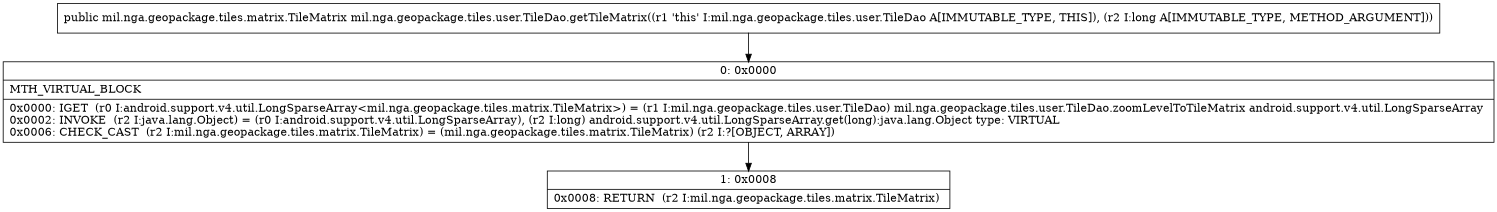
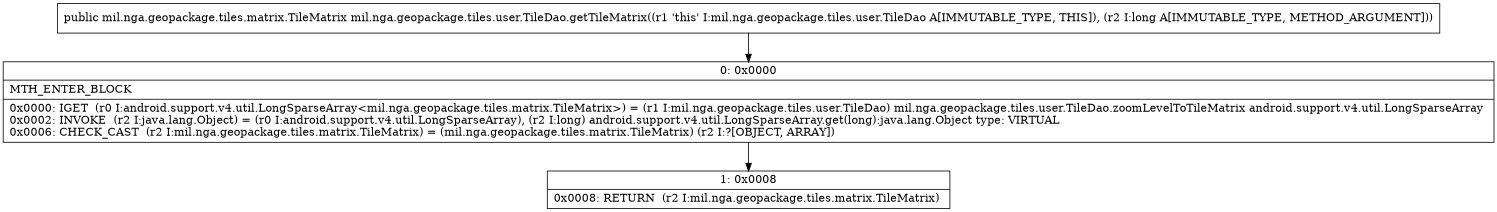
node "0: 0x0000": text "MTH_VIRTUAL_BLOCK" -> "MTH_ENTER_BLOCK"
